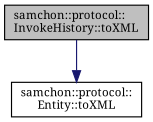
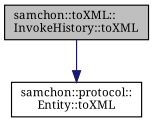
node "samchon::protocol:: InvokeHistory::toXML": label "samchon::protocol:: InvokeHistory::toXML" -> "samchon::toXML:: InvokeHistory::toXML"
